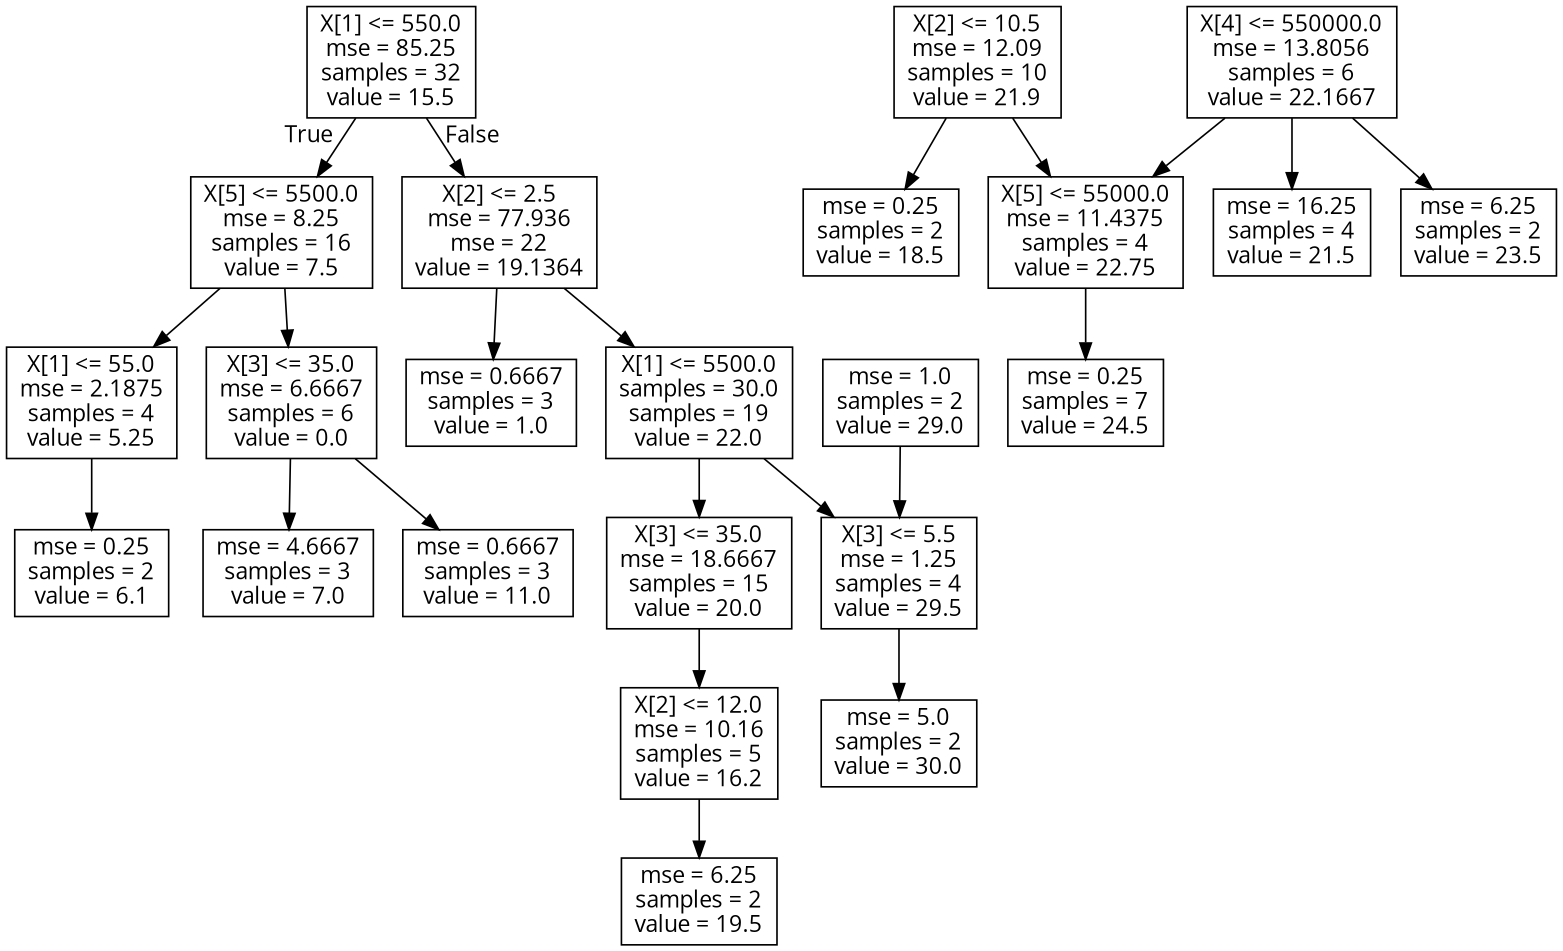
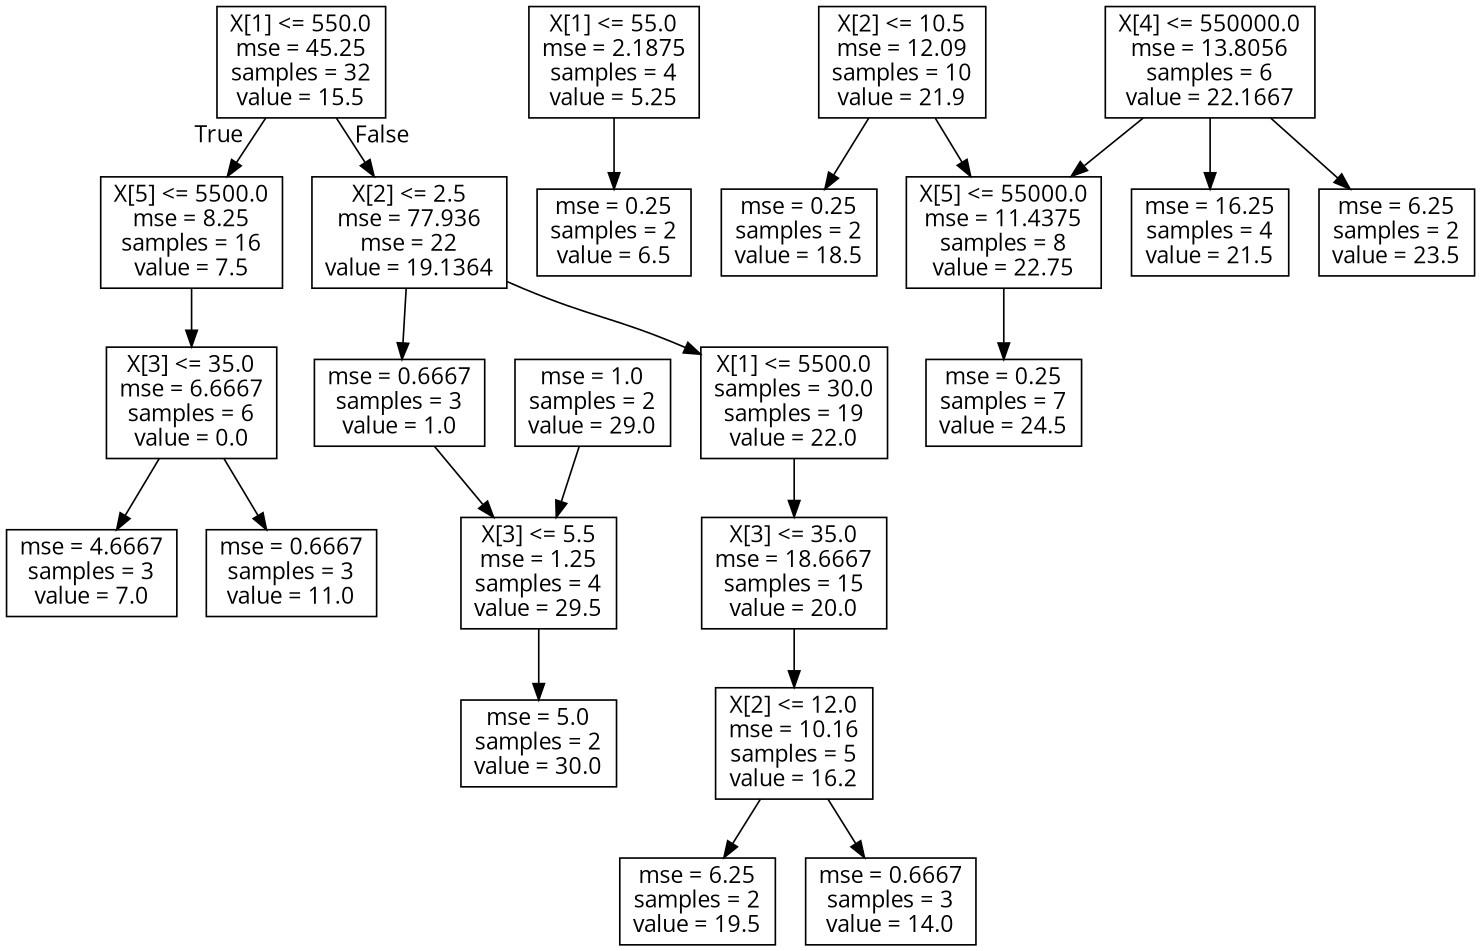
node "X[1] <= 550.0 mse = 85.25 samples = 32 value = 15.5": label "X[1] <= 550.0 mse = 85.25 samples = 32 value = 15.5" -> "X[1] <= 550.0 mse = 45.25 samples = 32 value = 15.5"
node "X[5] <= 55000.0 mse = 11.4375 samples = 4 value = 22.75": label "X[5] <= 55000.0 mse = 11.4375 samples = 4 value = 22.75" -> "X[5] <= 55000.0 mse = 11.4375 samples = 8 value = 22.75"
edge "X[5] <= 5500.0 mse = 8.25 samples = 16 value = 7.5" -> "X[1] <= 55.0 mse = 2.1875 samples = 4 value = 5.25": removed
edge "X[1] <= 5500.0 samples = 30.0 samples = 19 value = 22.0" -> "X[3] <= 5.5 mse = 1.25 samples = 4 value = 29.5": now "mse = 0.6667 samples = 3 value = 1.0" -> "X[3] <= 5.5 mse = 1.25 samples = 4 value = 29.5"
node "mse = 0.25 samples = 2 value = 6.1": label "mse = 0.25 samples = 2 value = 6.1" -> "mse = 0.25 samples = 2 value = 6.5"
node "mse = 0.6667 samples = 3 value = 14.0": added
